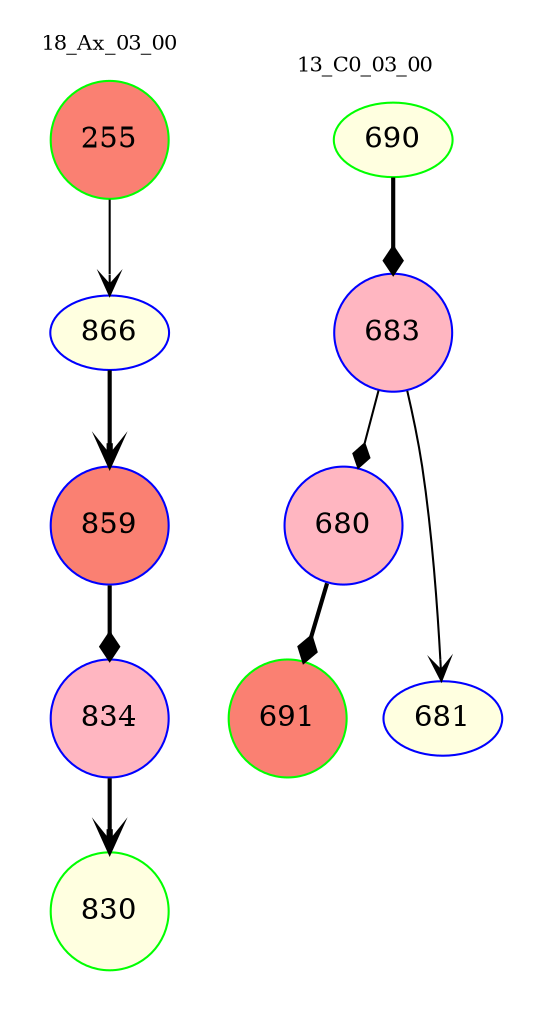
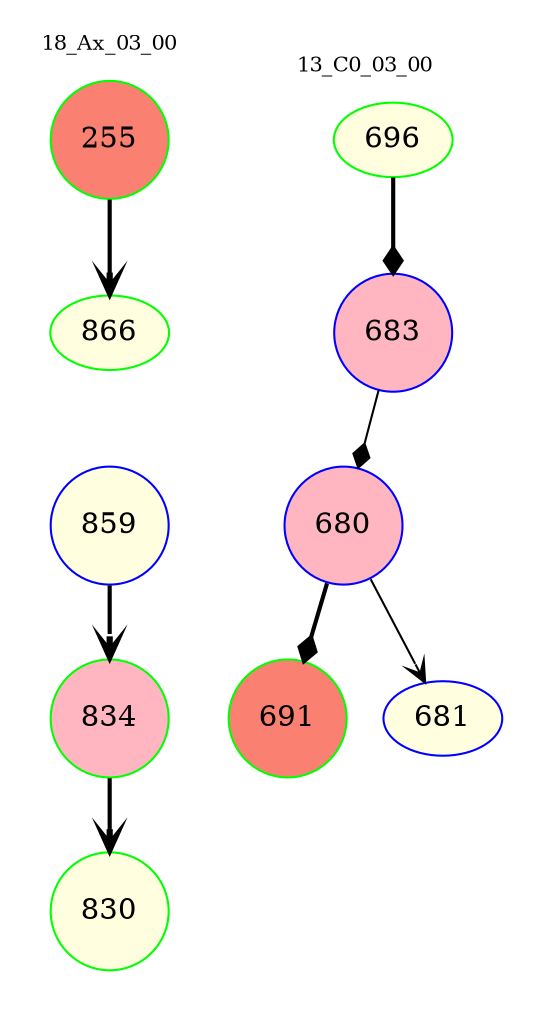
node "690": label "690" -> "696"
edge "255" -> "866": style solid -> bold
node "866": color blue -> green
edge "866" -> "859": removed
edge "683" -> "681": now "680" -> "681"
node "859": fillcolor salmon -> lightyellow
edge "859" -> "834": arrowhead diamond -> vee
node "834": color blue -> green
